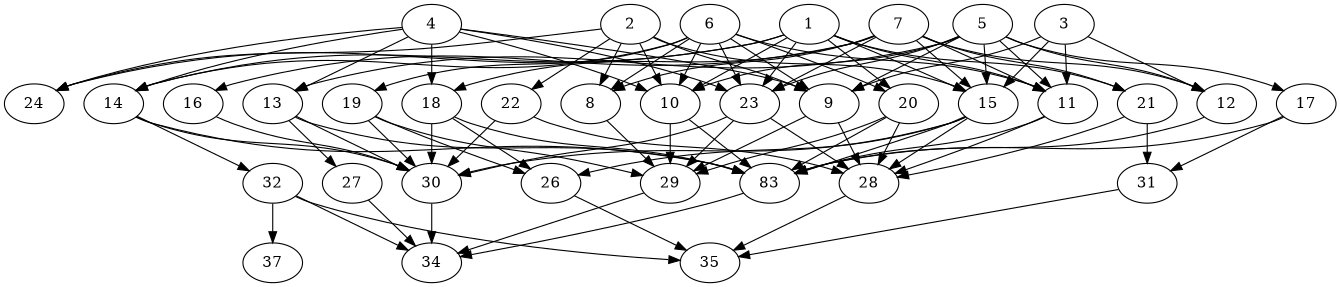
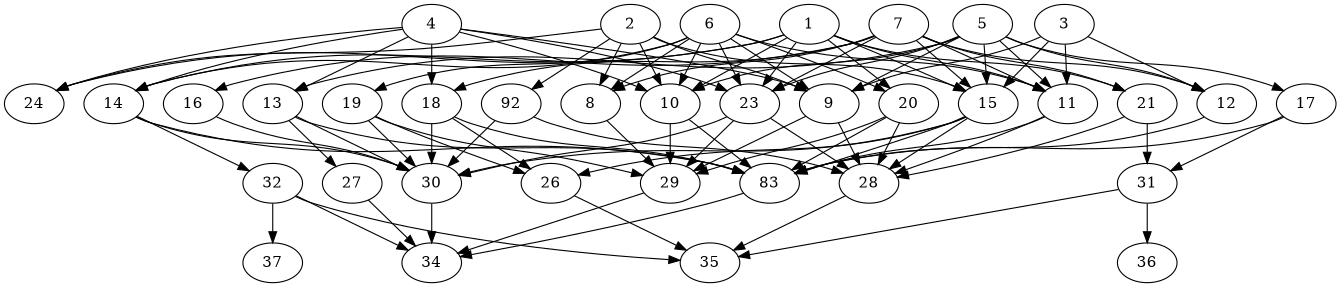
node "22": label "22" -> "92"
node "36": added
